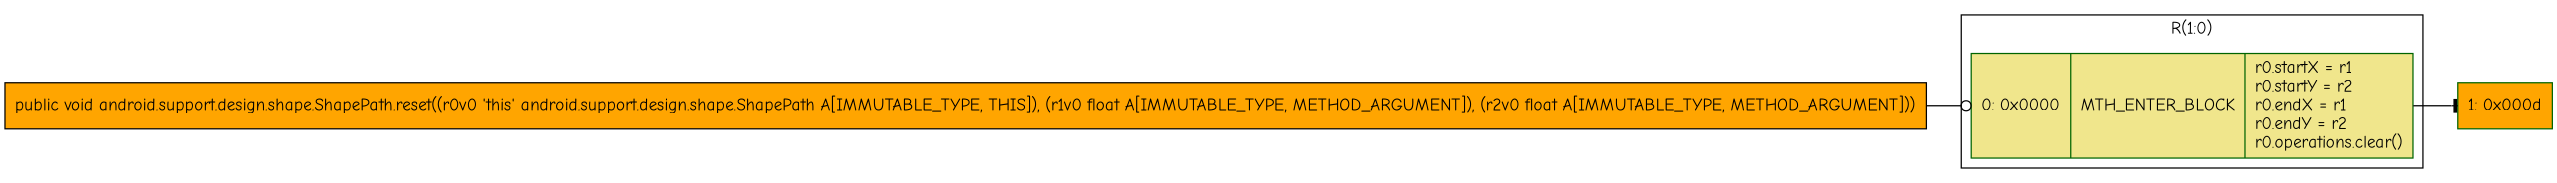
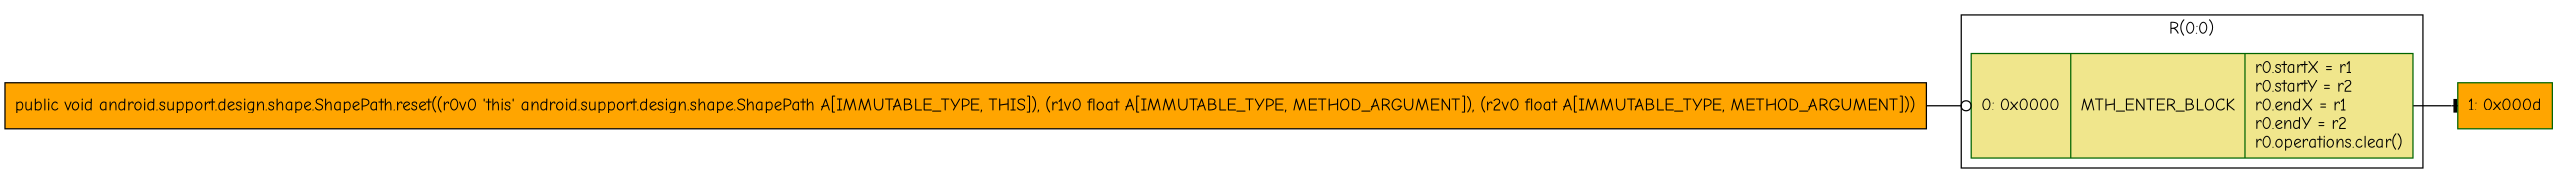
cluster "R(1:0)": label "R(1:0)" -> "R(0:0)"
